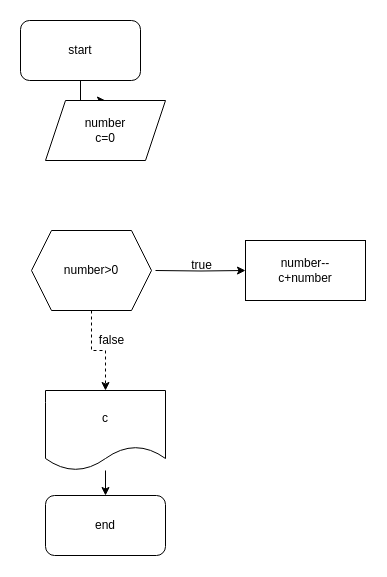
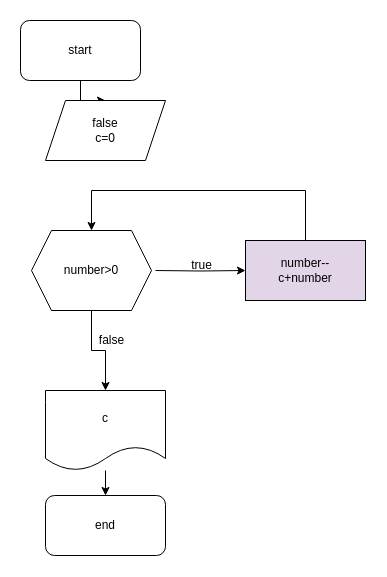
node "number c=0": label "number c=0" -> "false c=0"
edge "number-- c+number" -> "number>0": added
node "number-- c+number": fillcolor #ffffff -> #e1d5e7
edge "number>0" -> "c": style dashed -> solid
